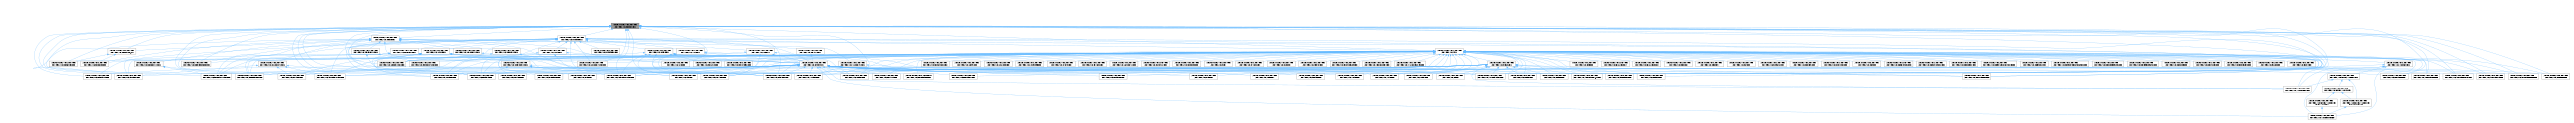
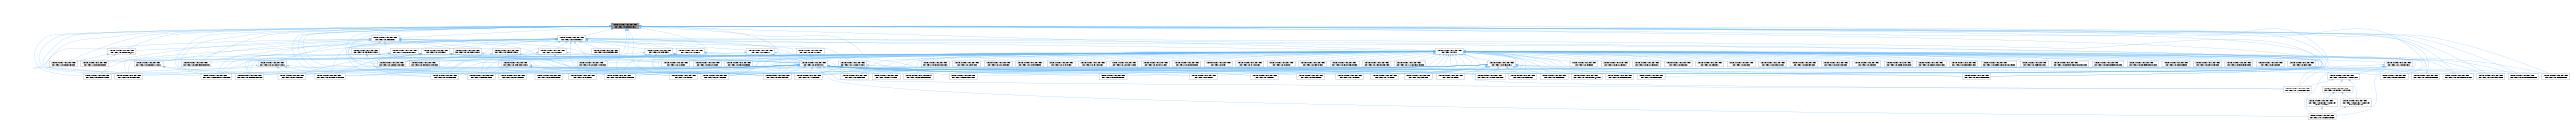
node "/home/runner/work/doxygen /doxygen/src/devnullgen.cpp": label "/home/runner/work/doxygen /doxygen/src/devnullgen.cpp" -> "/home/runner/work/doxygen /doxygen/src/template.cpp"
